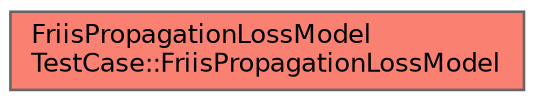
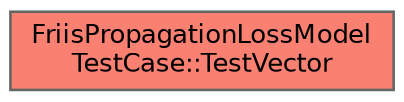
node "FriisPropagationLossModel TestCase::FriisPropagationLossModel": label "FriisPropagationLossModel TestCase::FriisPropagationLossModel" -> "FriisPropagationLossModel TestCase::TestVector"
